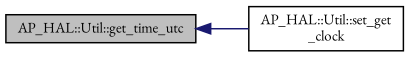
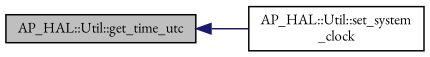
node "AP_HAL::Util::set_get _clock": label "AP_HAL::Util::set_get _clock" -> "AP_HAL::Util::set_system _clock"
